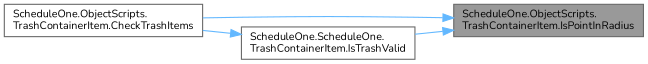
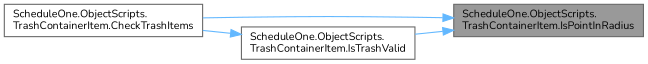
node "ScheduleOne.ScheduleOne. TrashContainerItem.IsTrashValid": label "ScheduleOne.ScheduleOne. TrashContainerItem.IsTrashValid" -> "ScheduleOne.ObjectScripts. TrashContainerItem.IsTrashValid"
